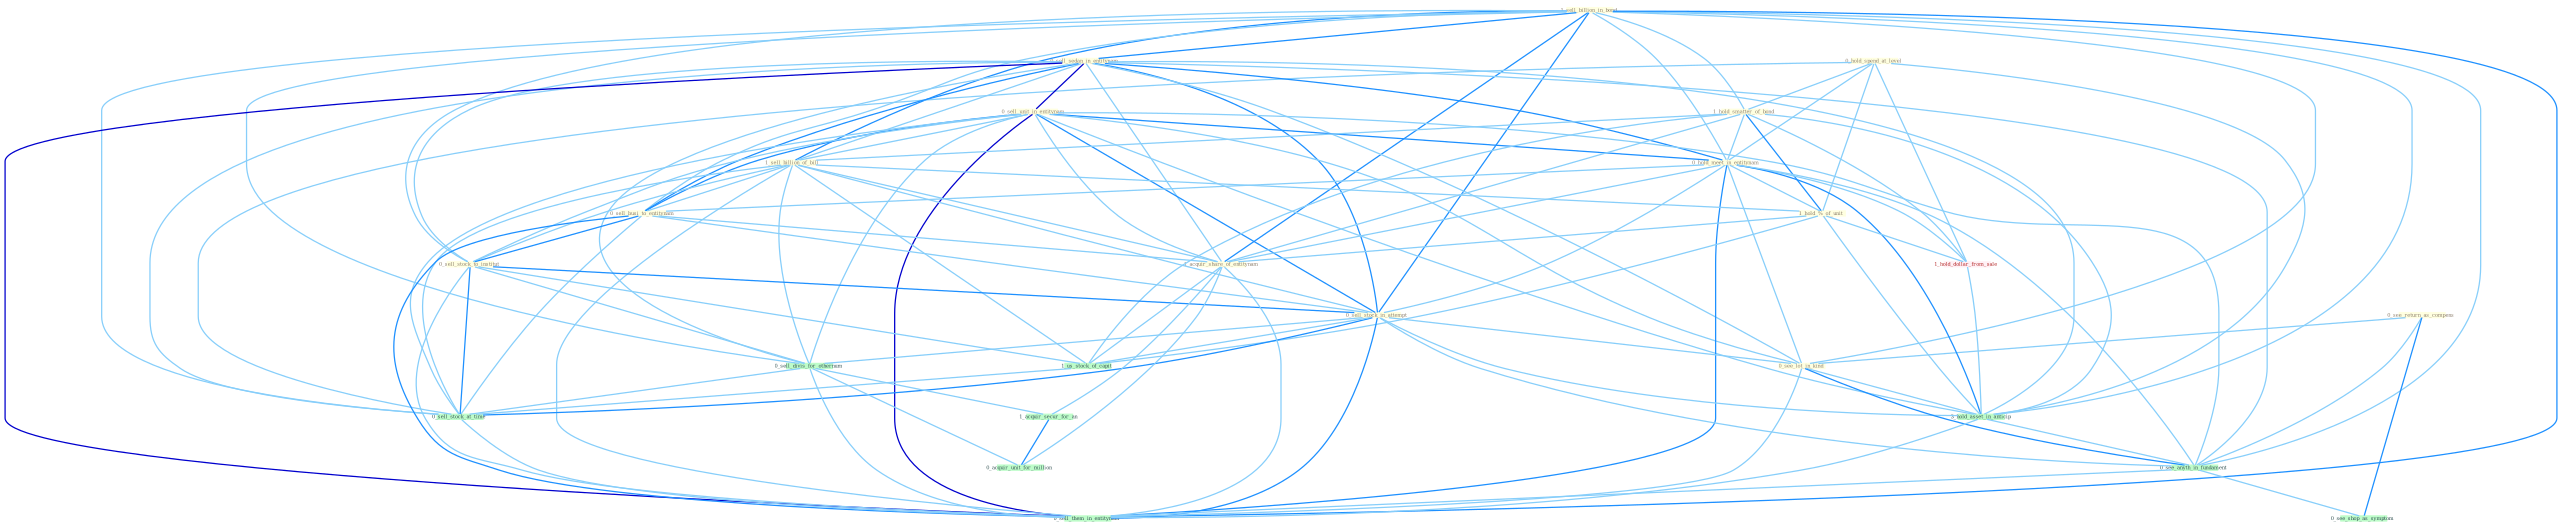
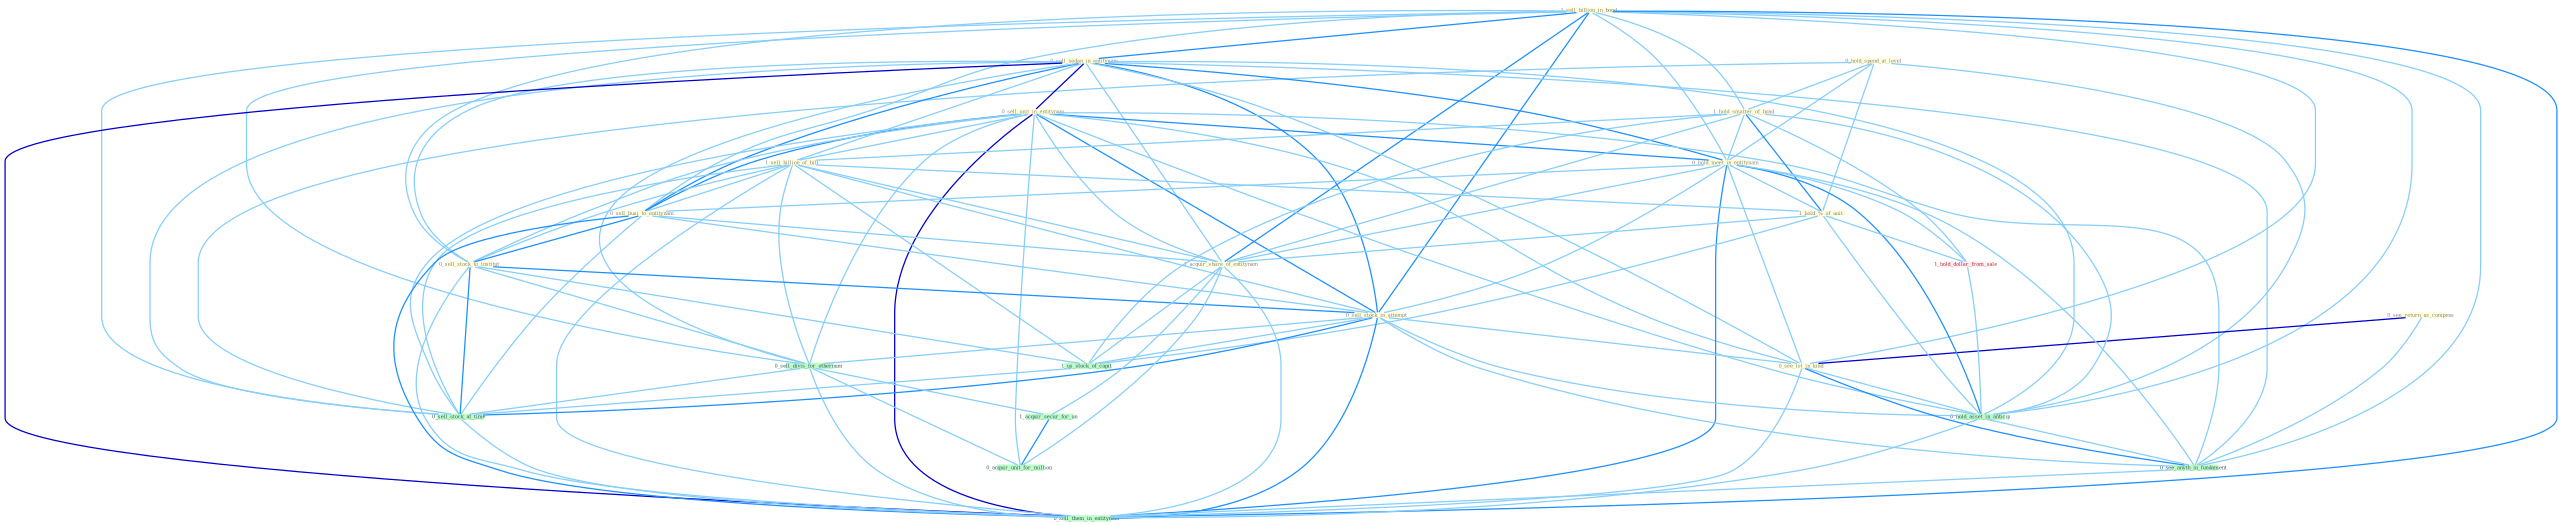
edge "1_sell_billion_in_bond" -- "1_sell_billion_of_bill": removed
edge "0_hold_spend_at_level" -- "1_hold_dollar_from_sale": removed
edge "0_sell_unit_in_entitynam" -- "0_acquir_unit_for_million": added
edge "0_see_return_as_compens" -- "0_see_lot_in_kind": color #87cefa -> #0000cd
node "3_hold_asset_in_anticip": label "3_hold_asset_in_anticip" -> "0_hold_asset_in_anticip"
node "0_see_shop_as_symptom": removed
